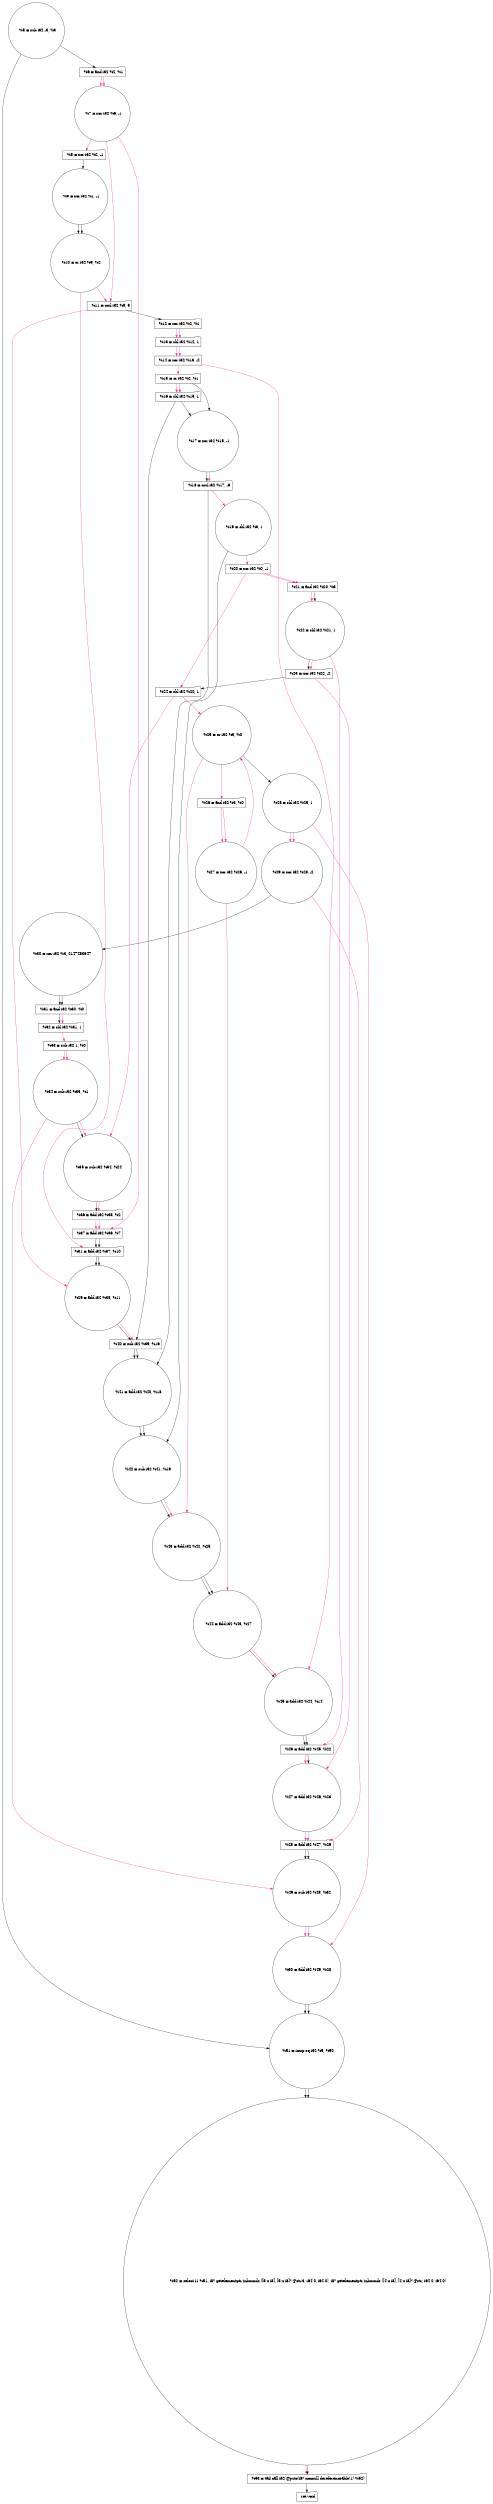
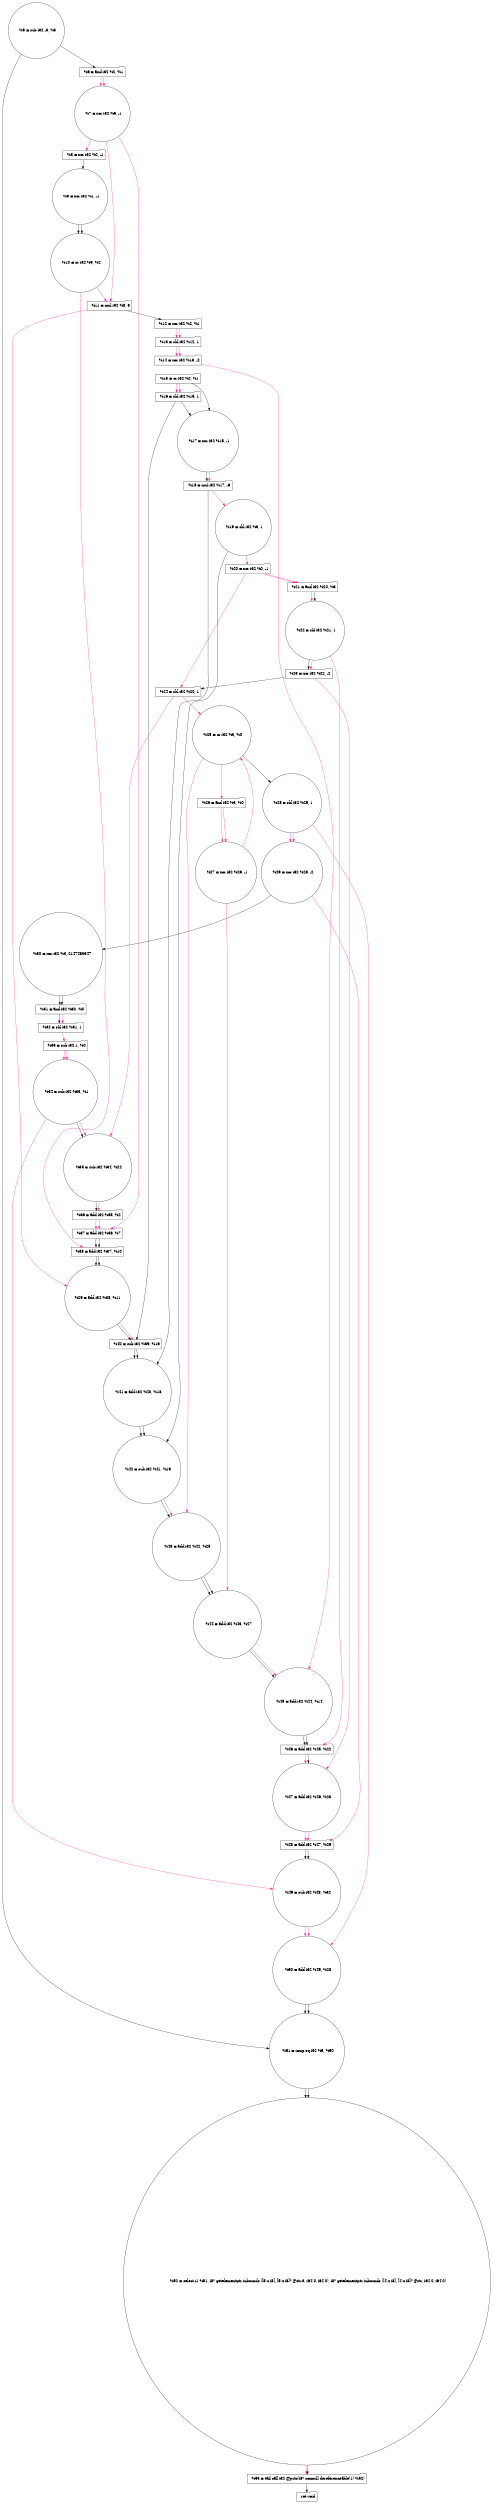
edge "%14 = xor i32 %13, -2" -> "%15 = or i32 %2, %1": removed
node "%31 = add i32 %37, %10": label "%31 = add i32 %37, %10" -> "%38 = add i32 %37, %10"
